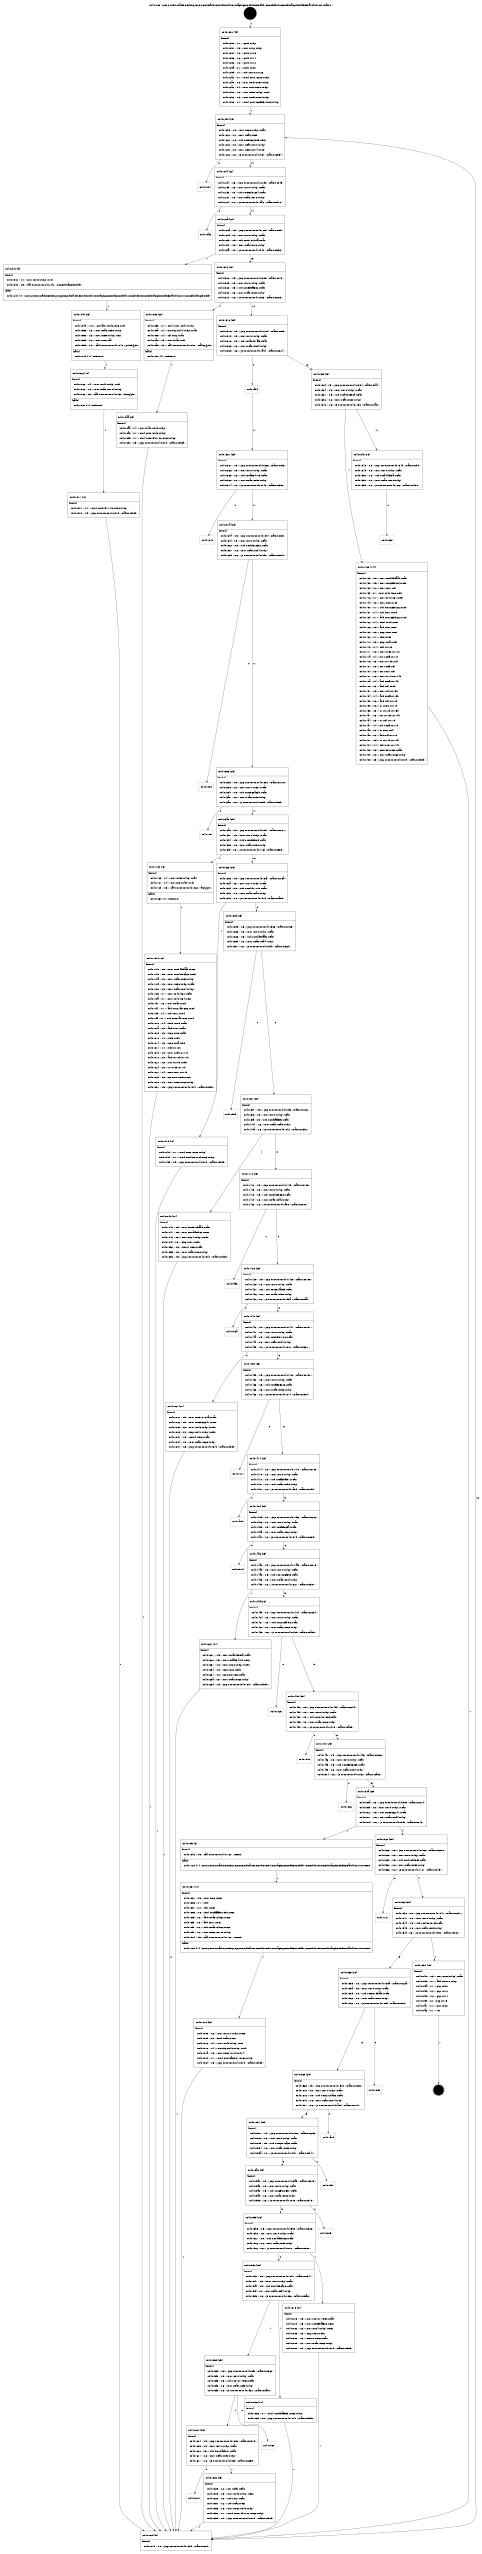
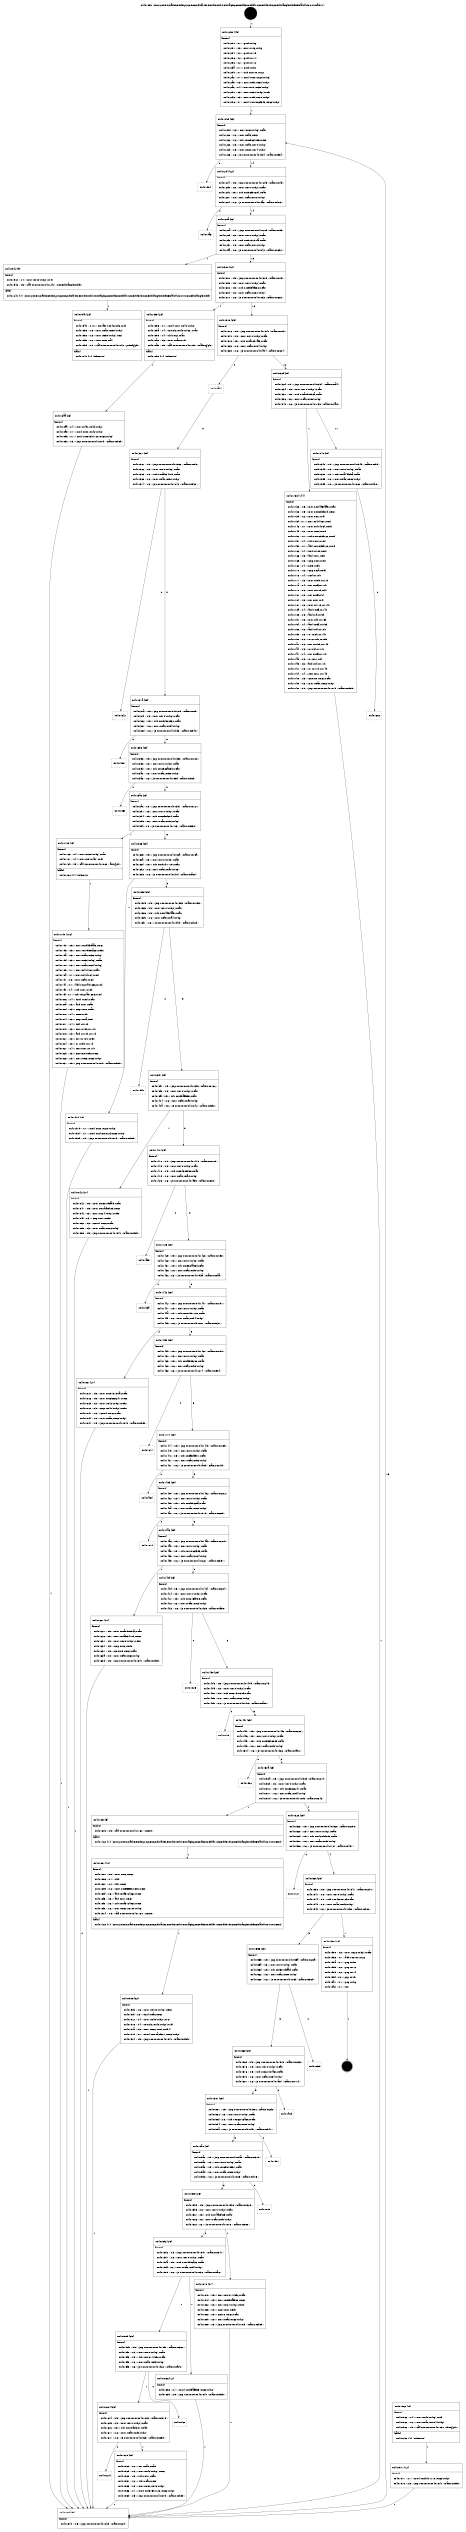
edge "0x40194b [23]" -> "0x401962 [15]": removed, label "1"
